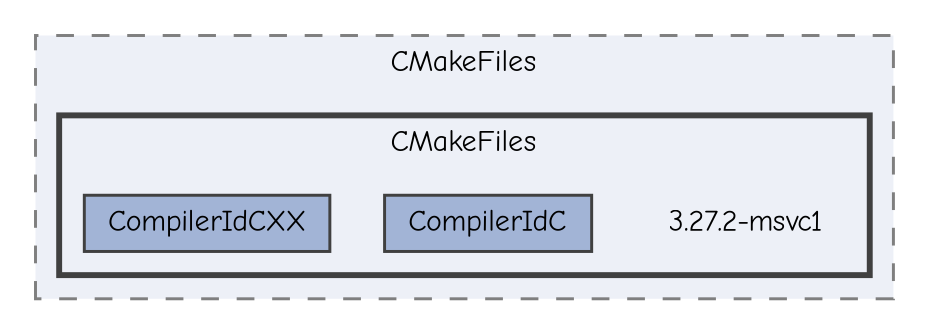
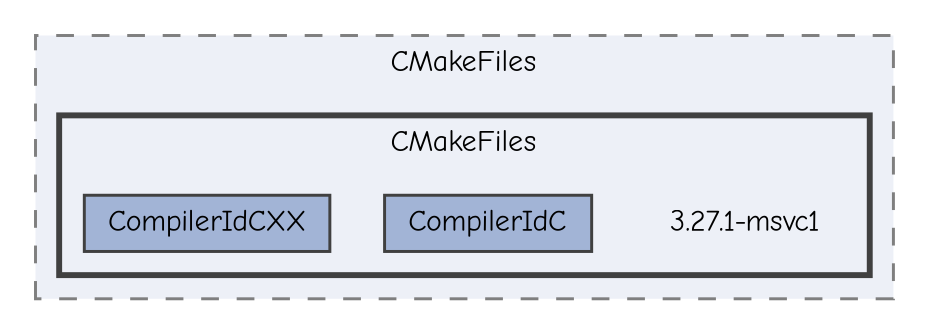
node "3.27.2-msvc1": label "3.27.2-msvc1" -> "3.27.1-msvc1"
